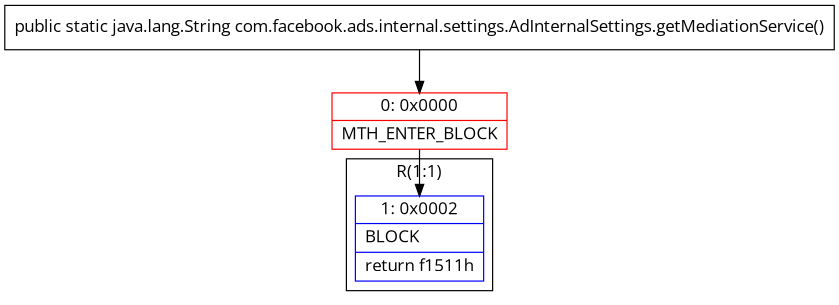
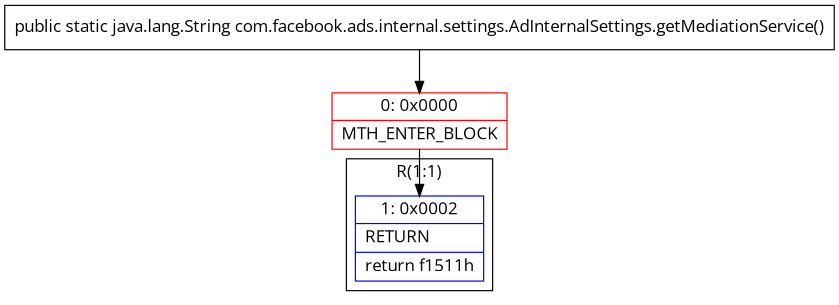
node "1: 0x0002": text "BLOCK" -> "RETURN"
